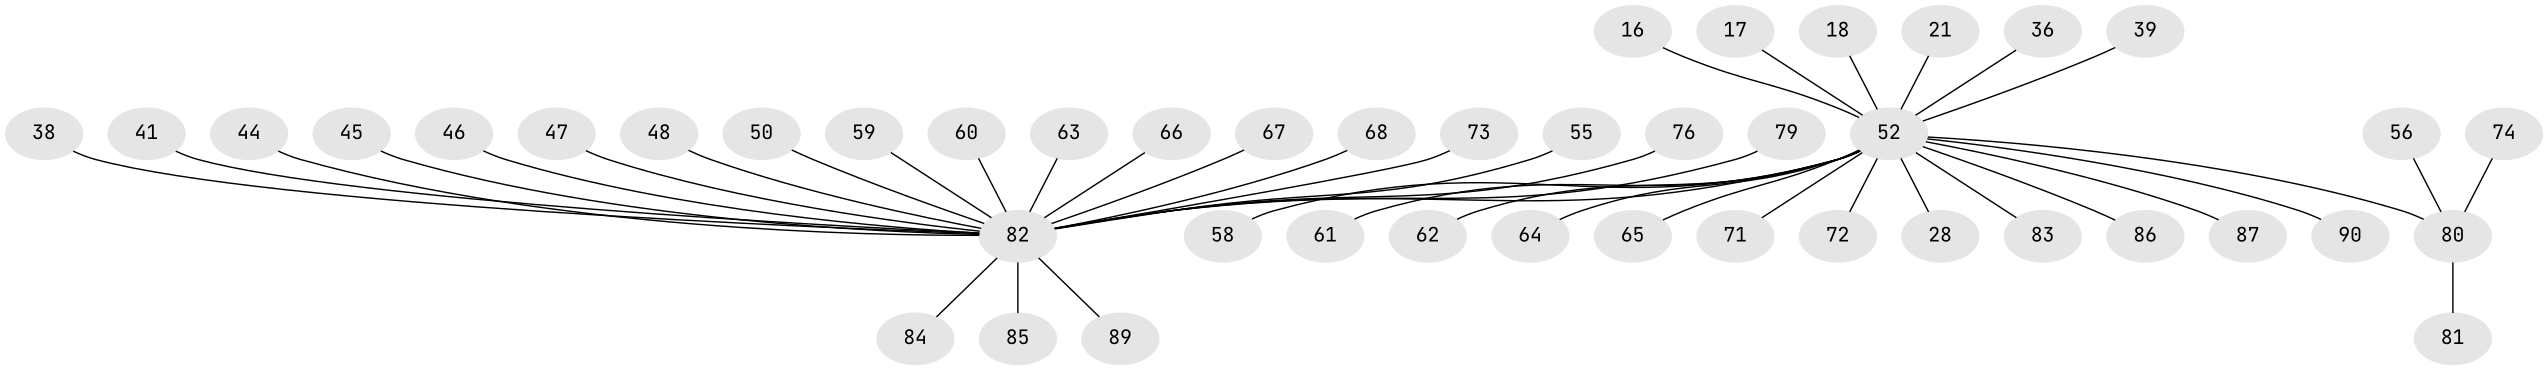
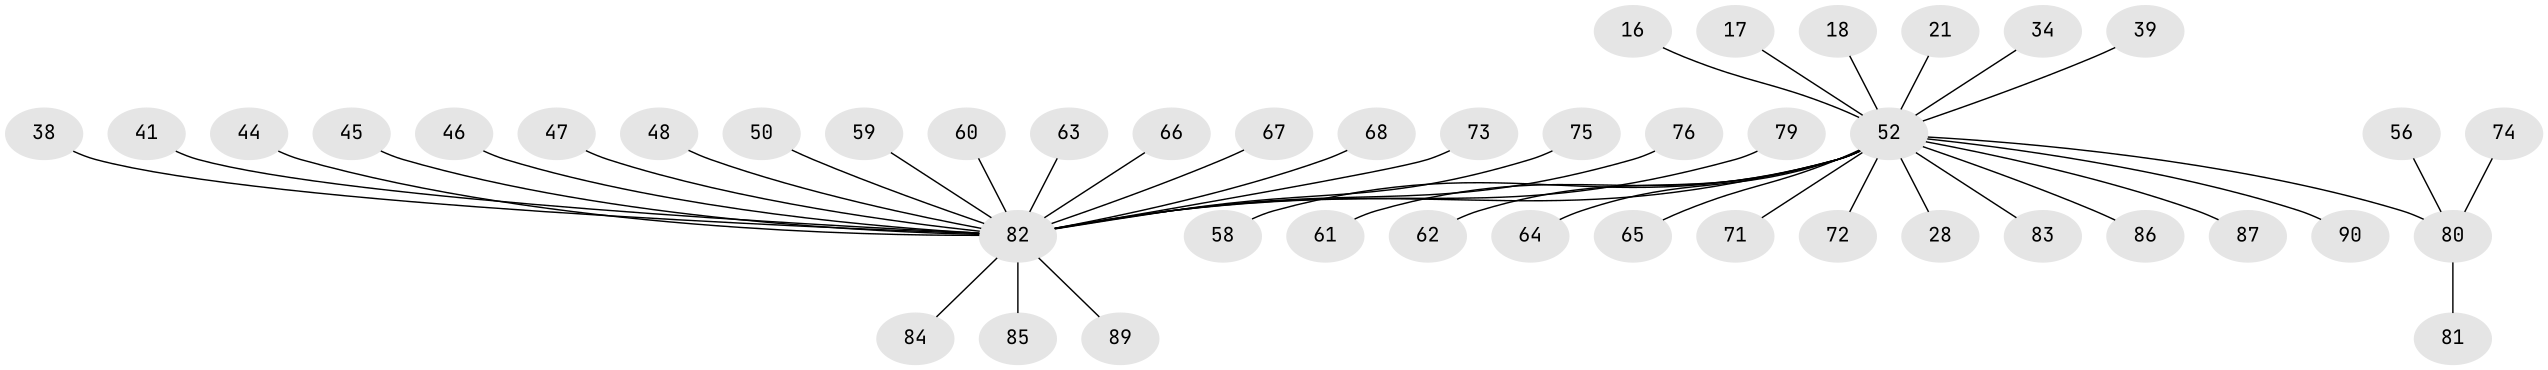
node "36": label "36" -> "34"
node "55": label "55" -> "75"
